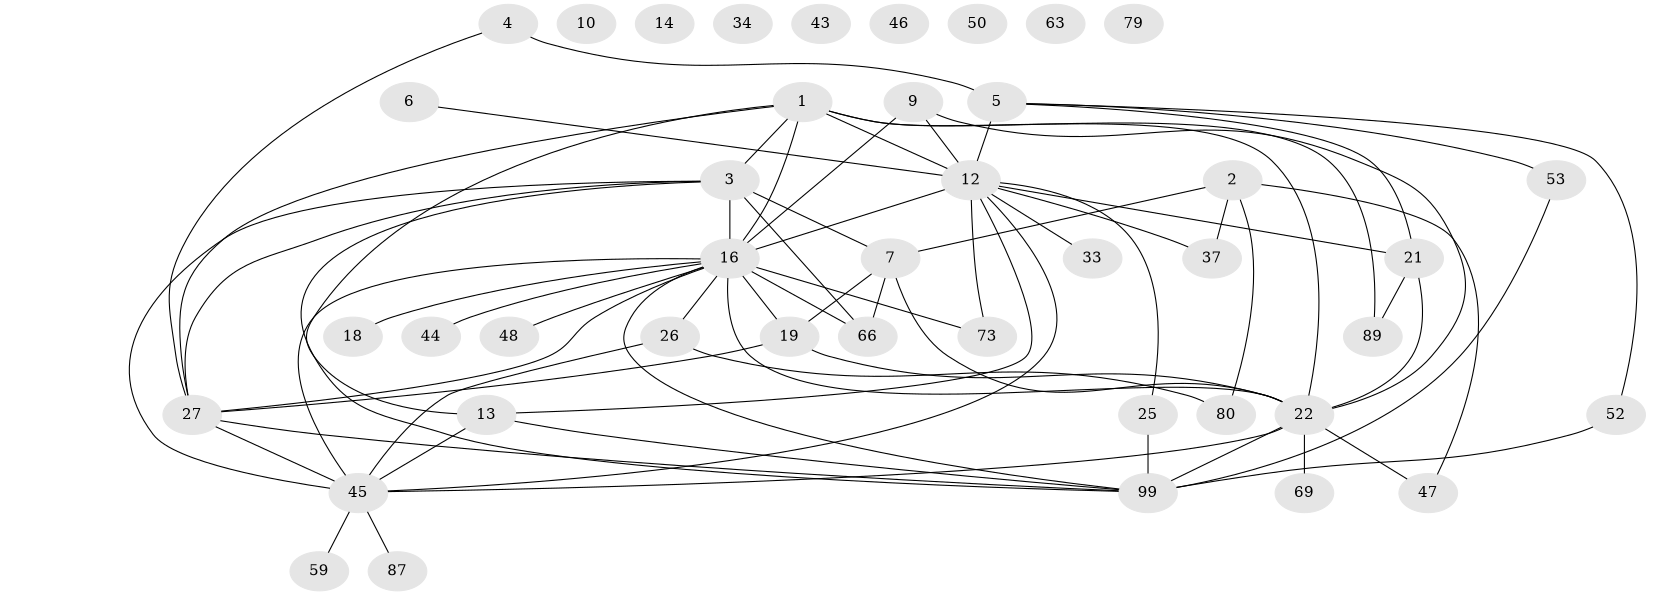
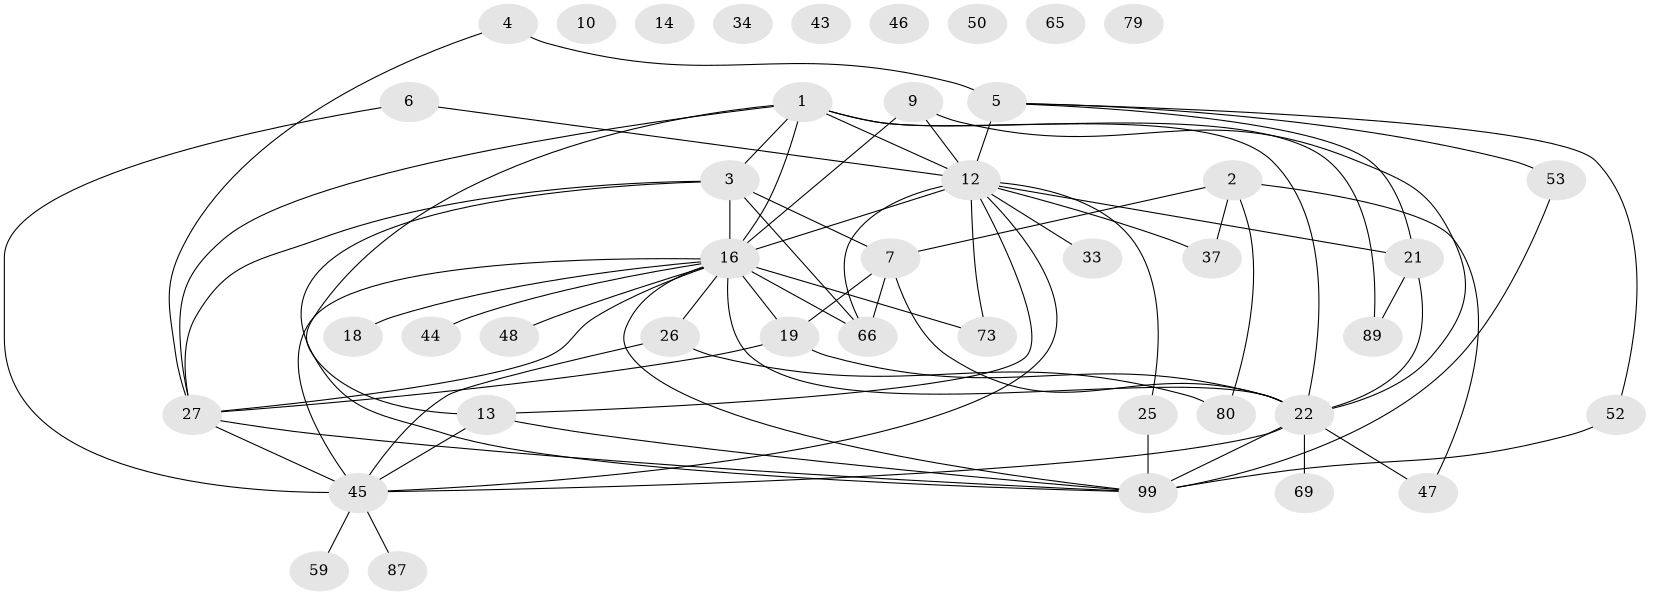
node "63": label "63" -> "65"
edge "3" -- "45": now "6" -- "45"
edge "12" -- "66": added
